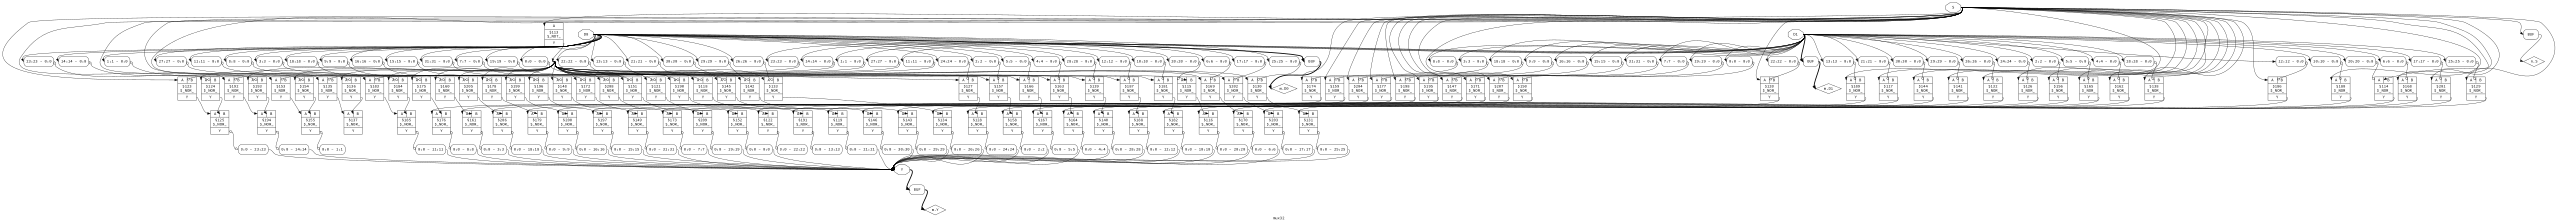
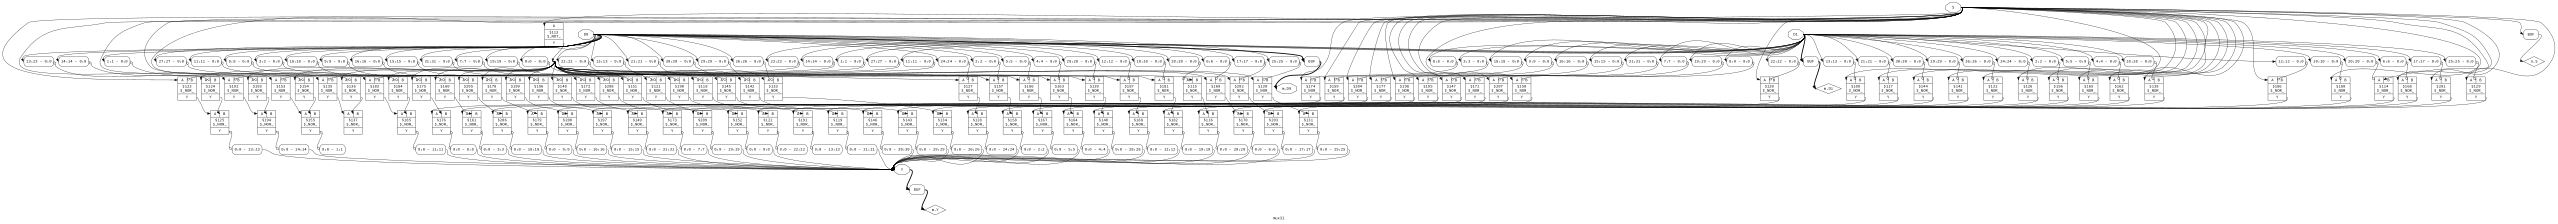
node "m.D0": shape diamond -> octagon
